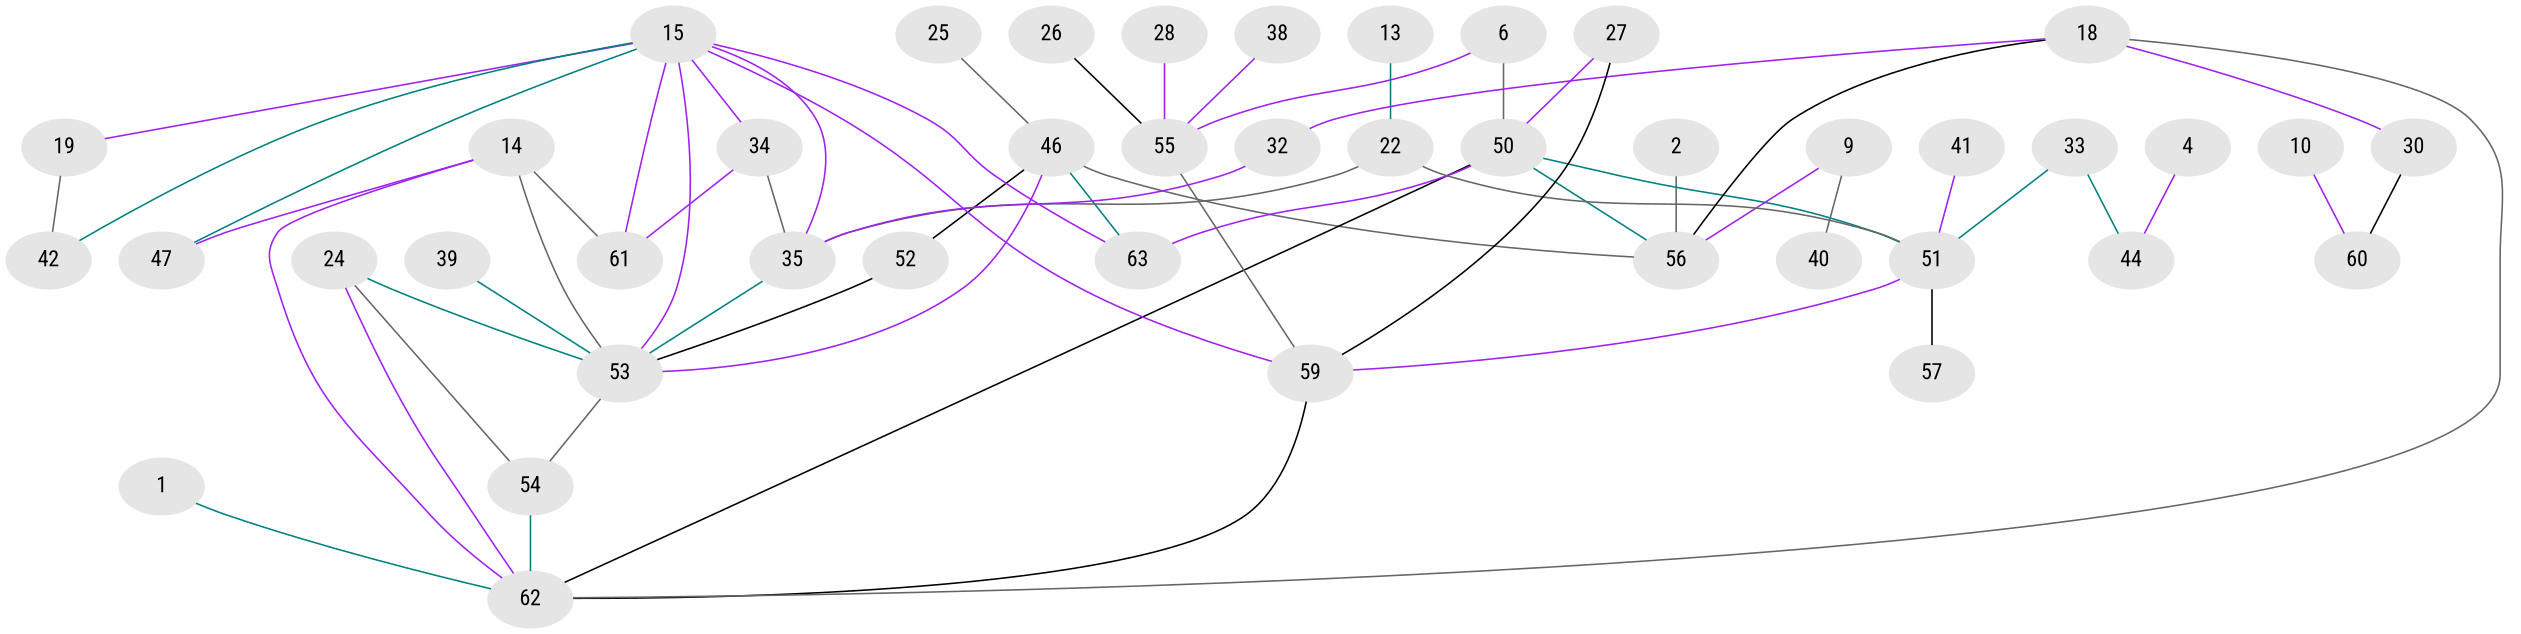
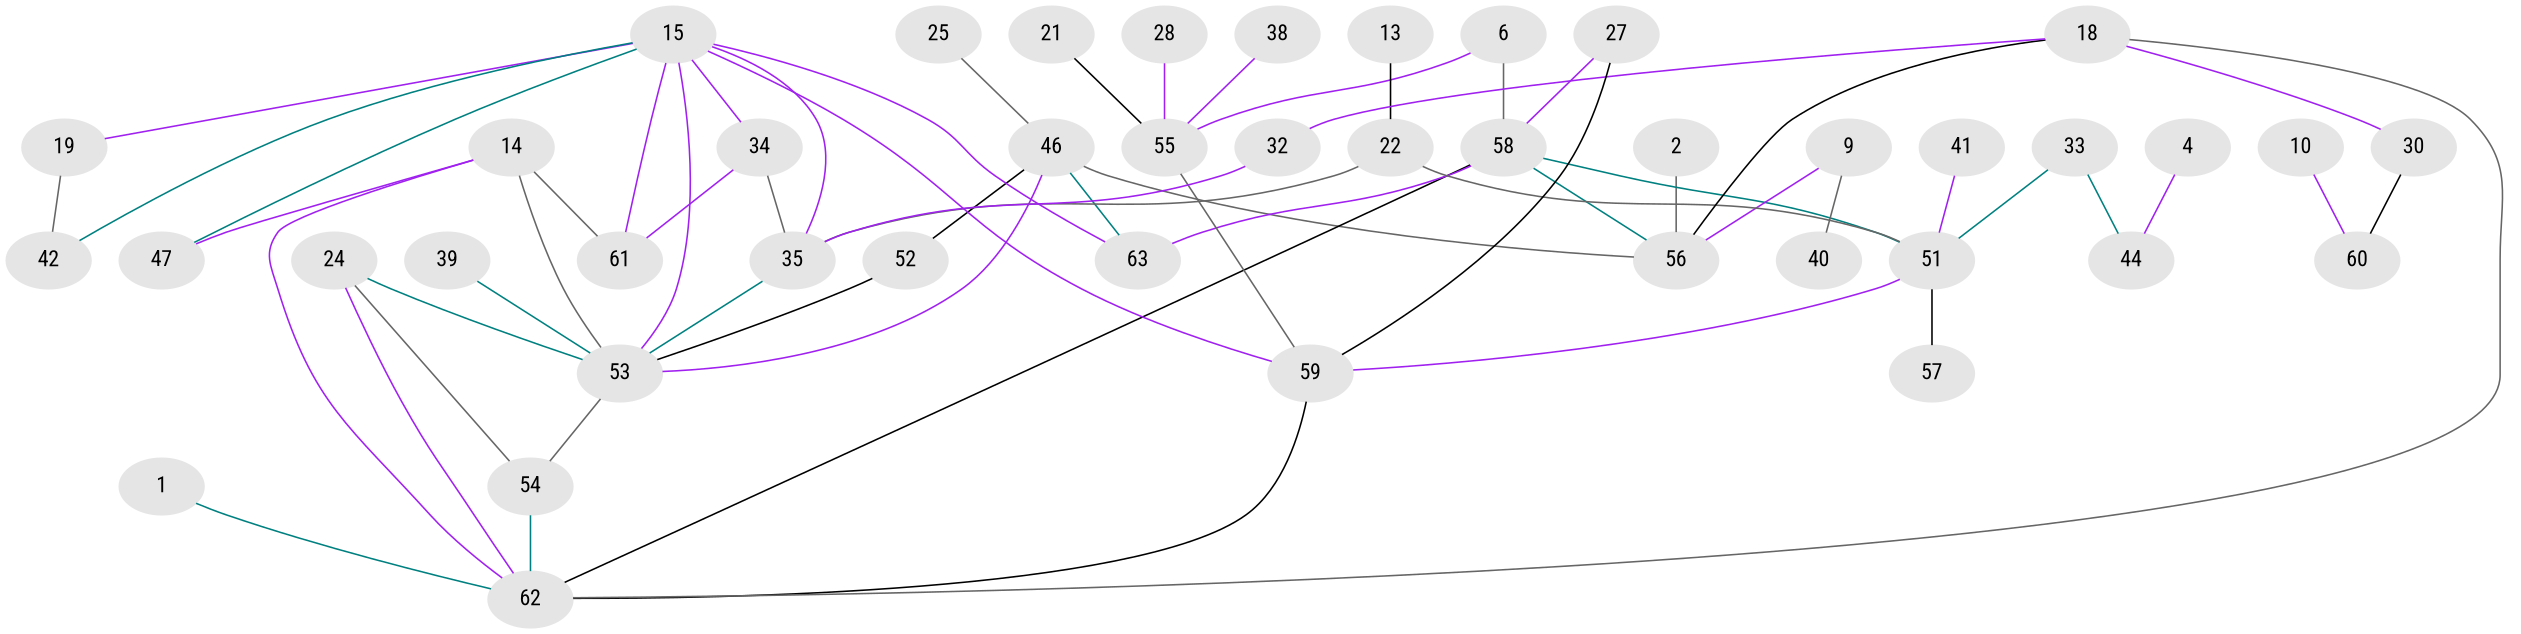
node "26": label "26" -> "21"
edge "13" -- "22": color teal -> black
node "50": label "50" -> "58"
